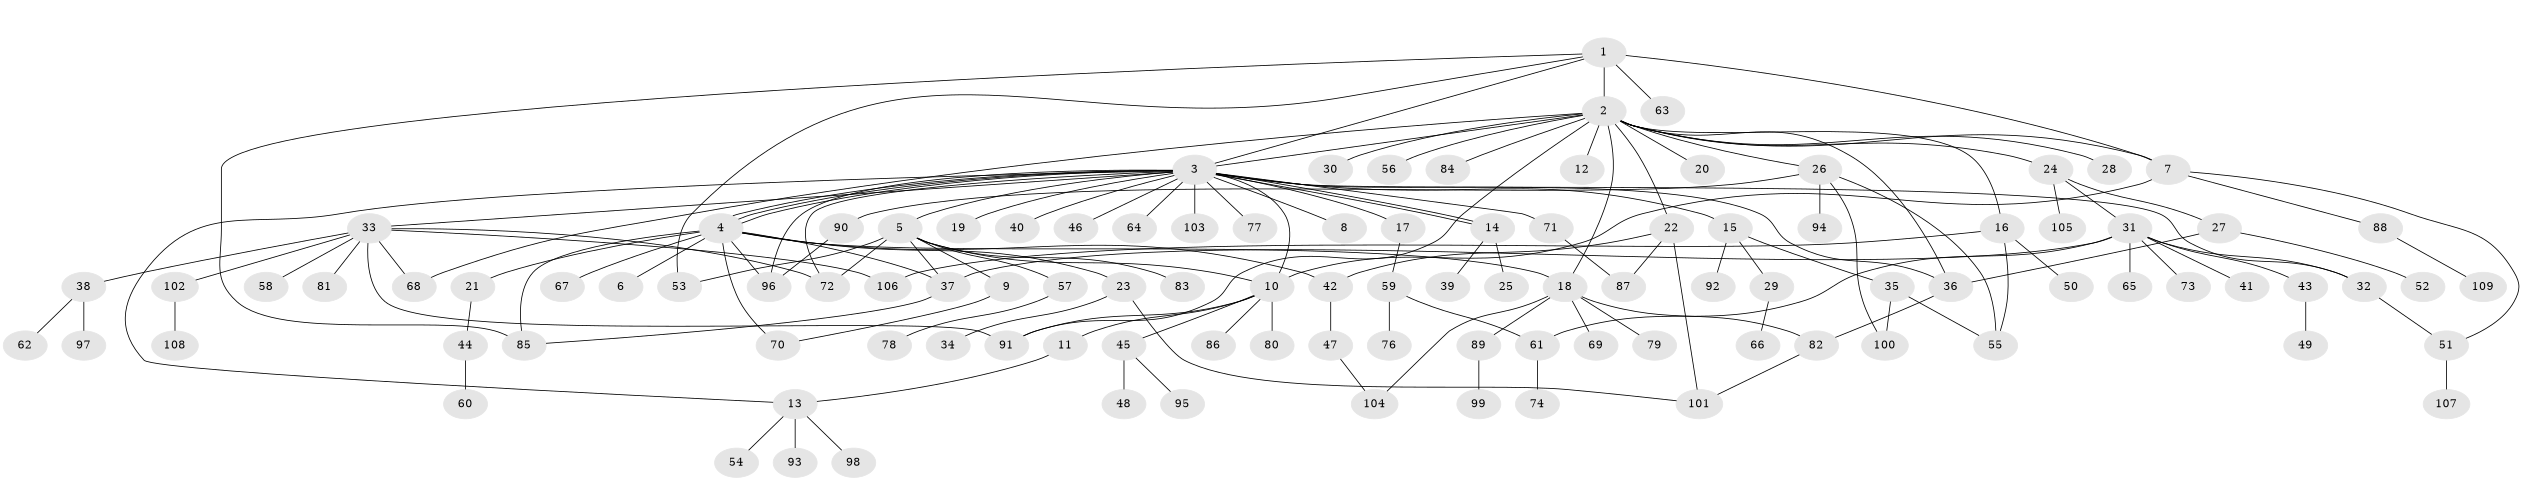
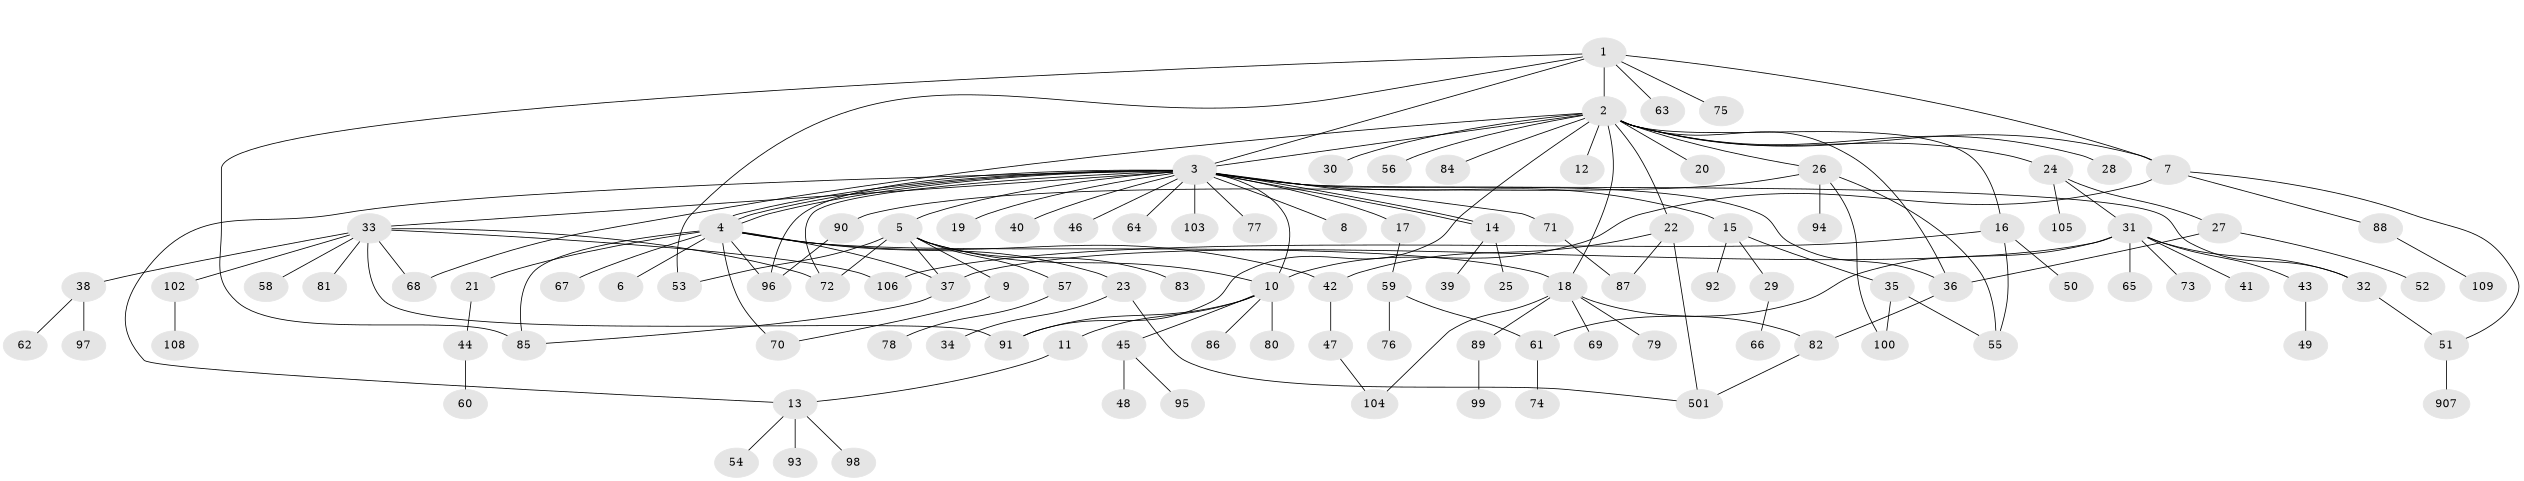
node "75": added
node "101": label "101" -> "501"
node "107": label "107" -> "907"
